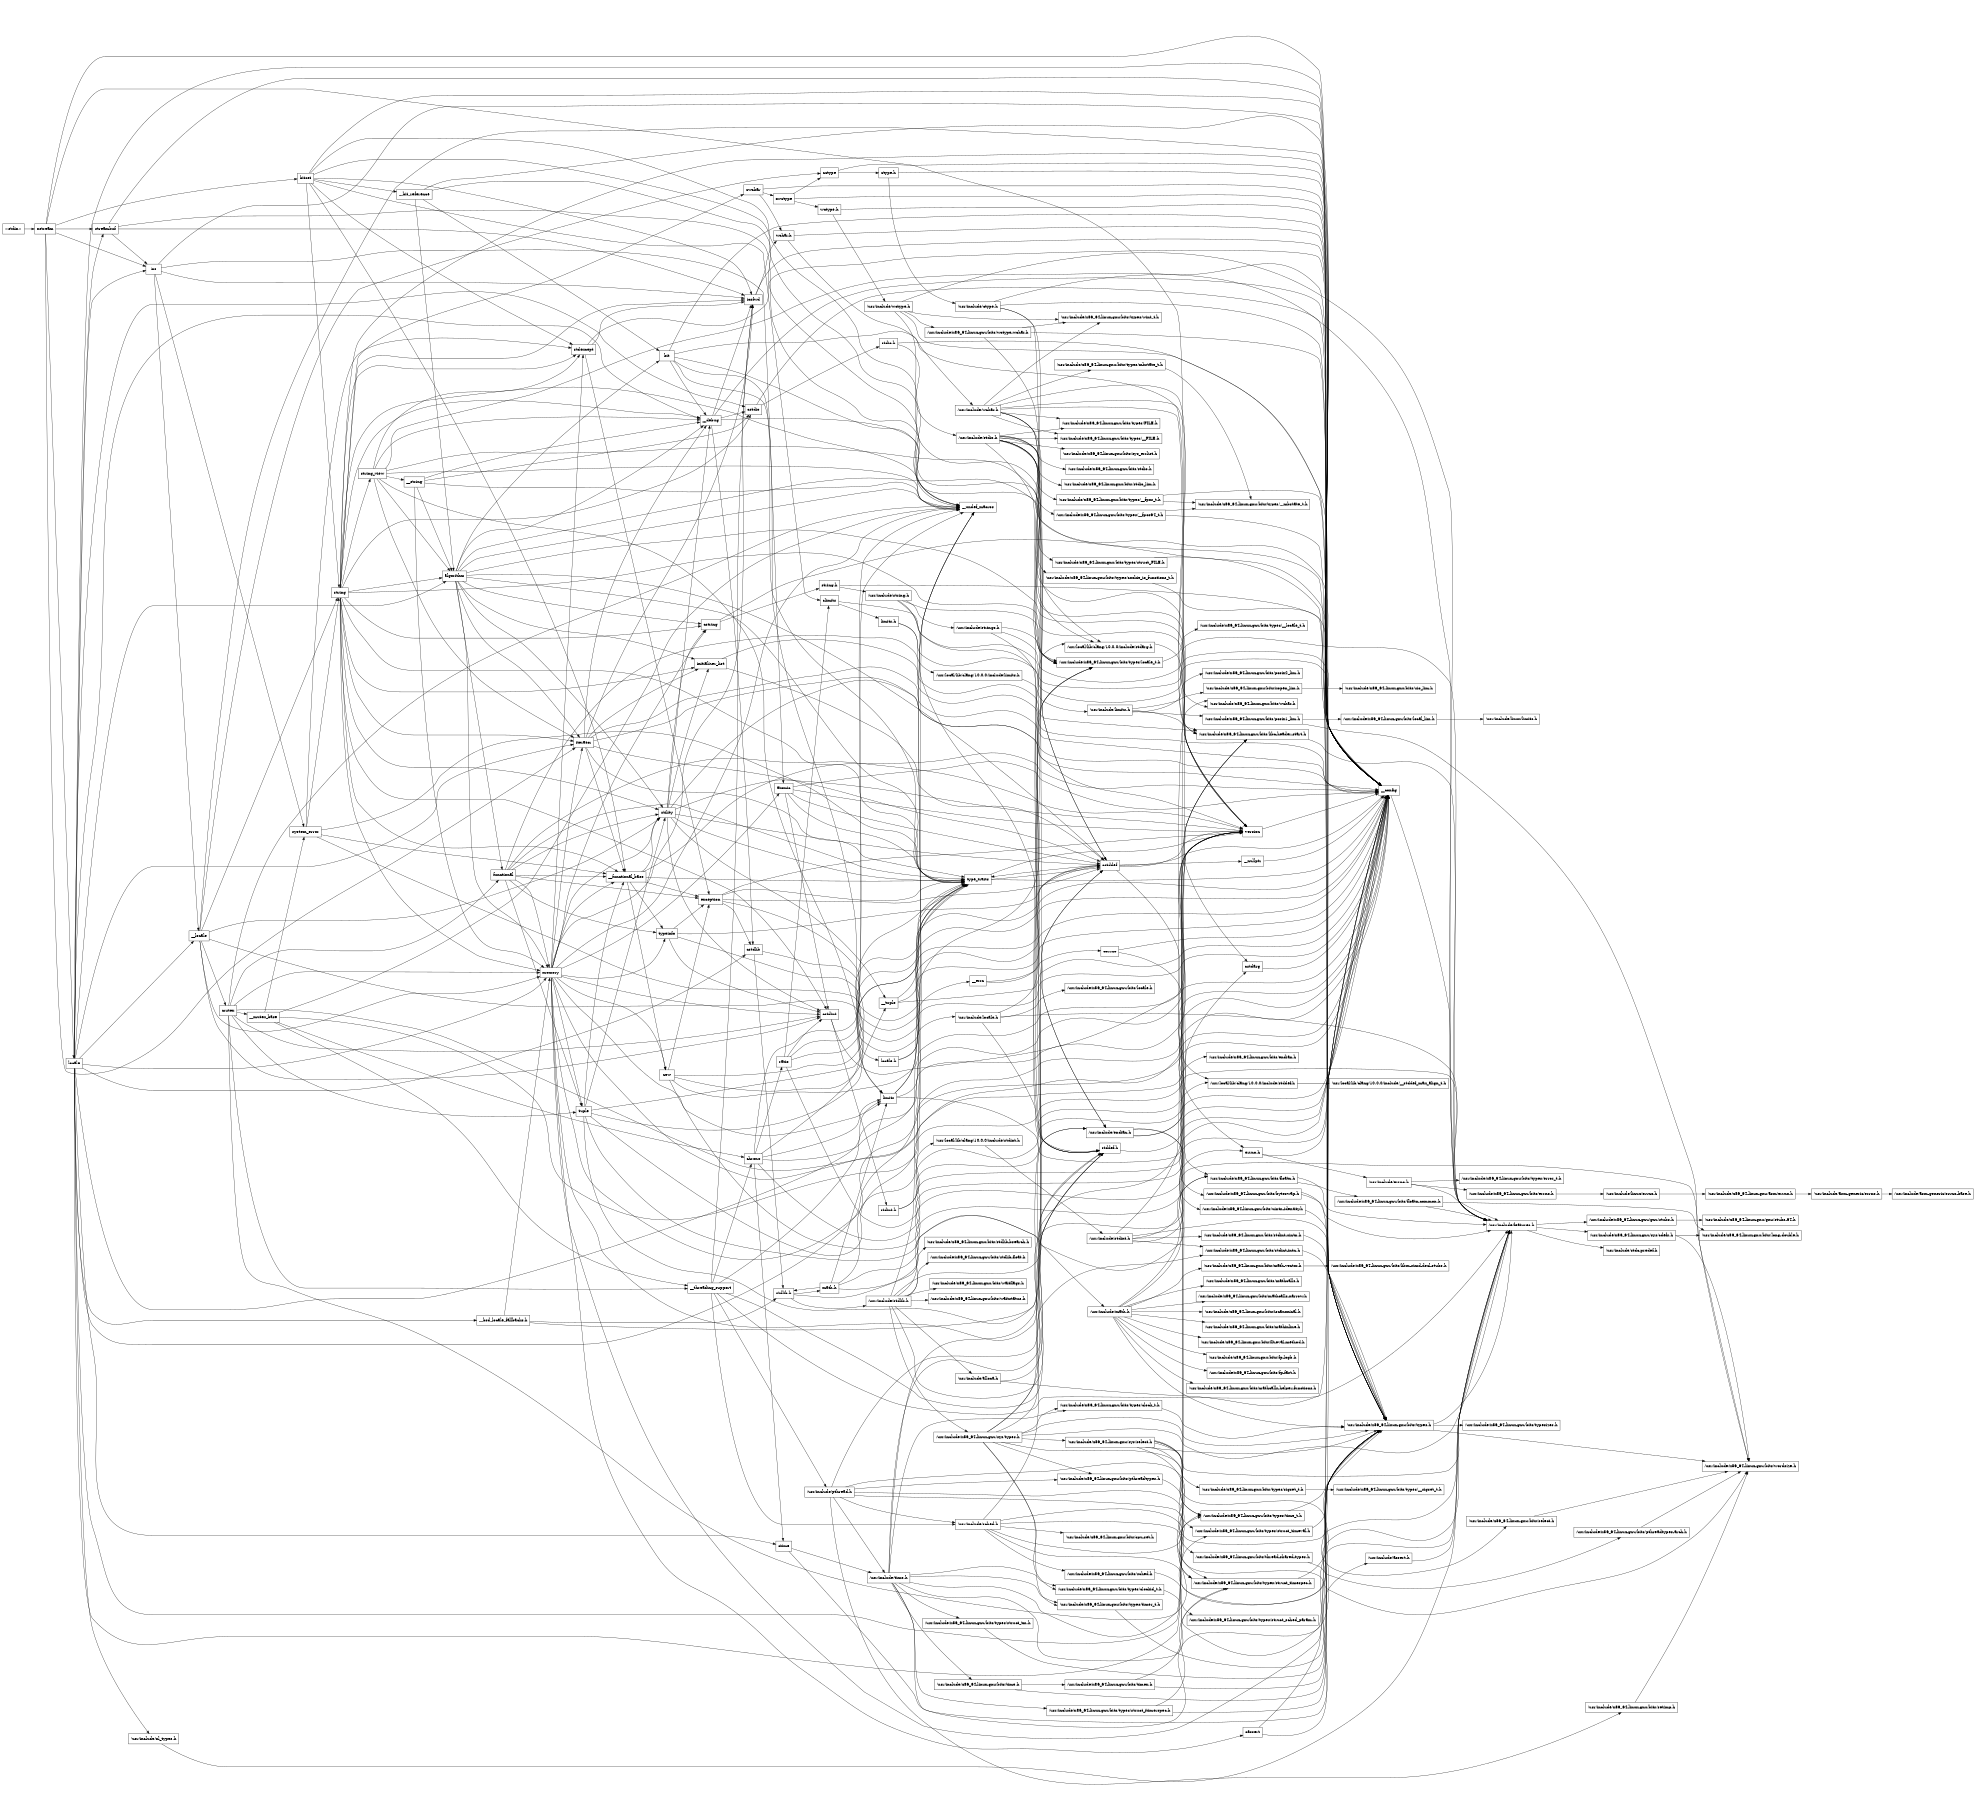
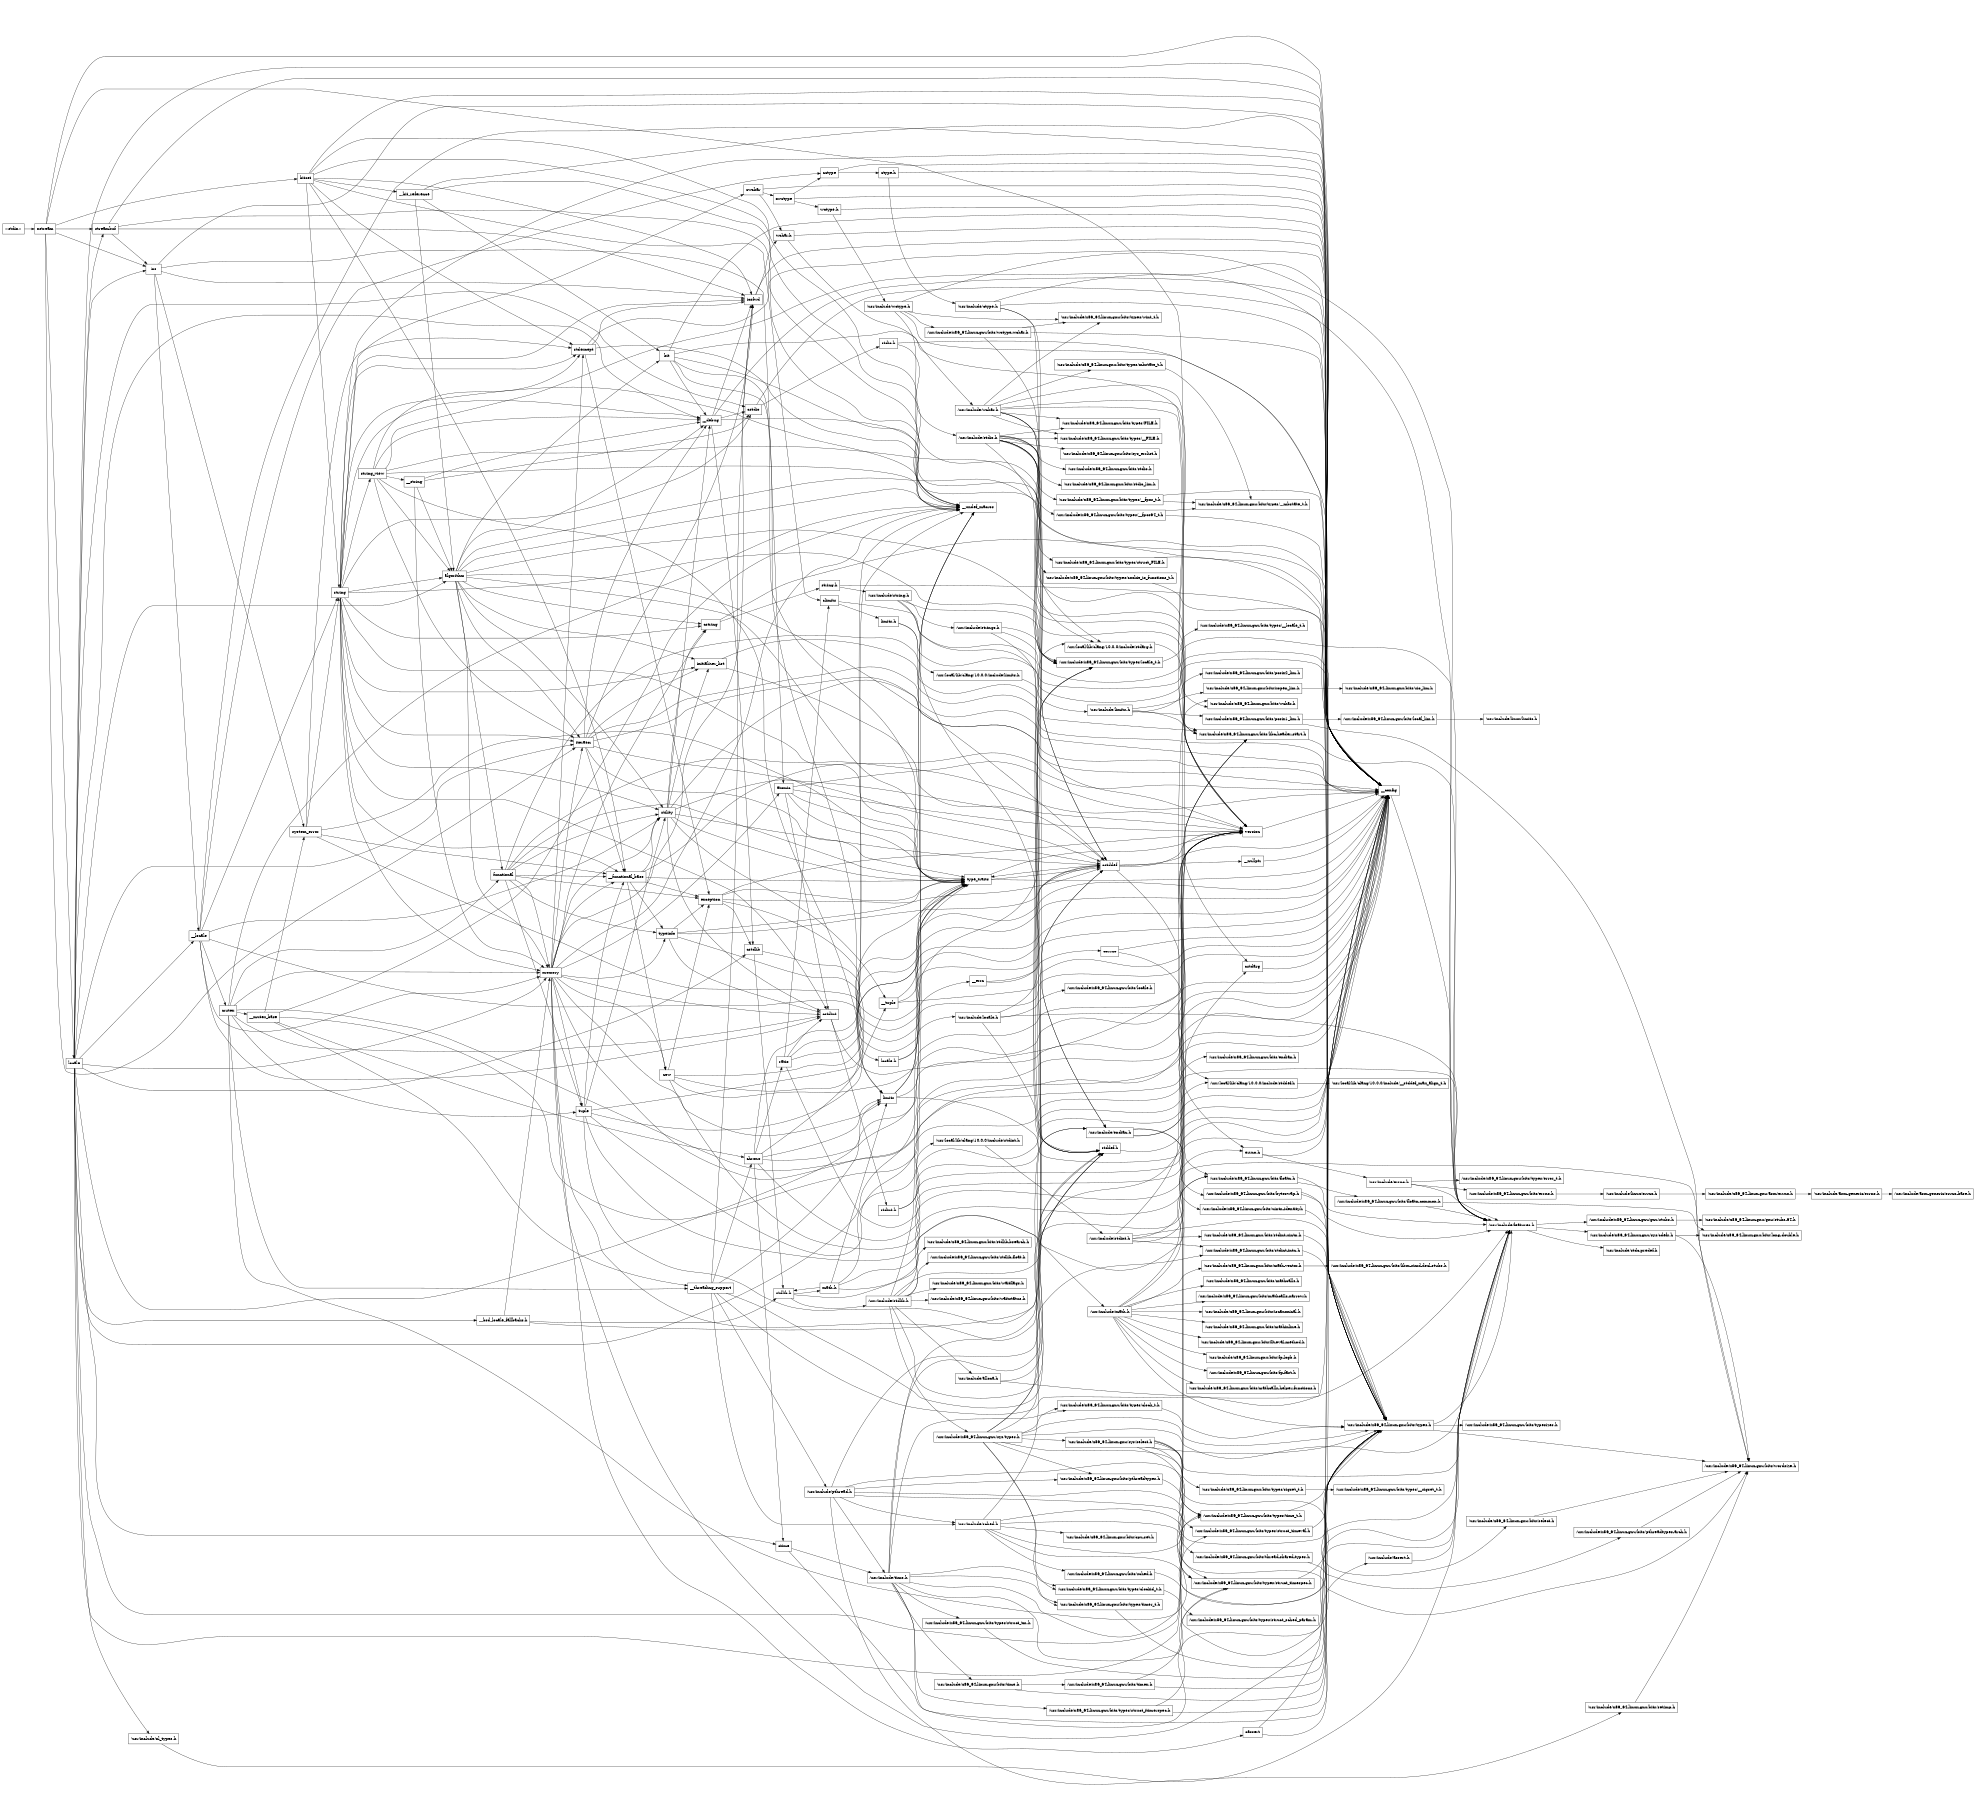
edge "__string" -> "__undef_macros": now "stdexcept" -> "__undef_macros"
edge "memory" -> "type_traits": now "typeinfo" -> "type_traits"
